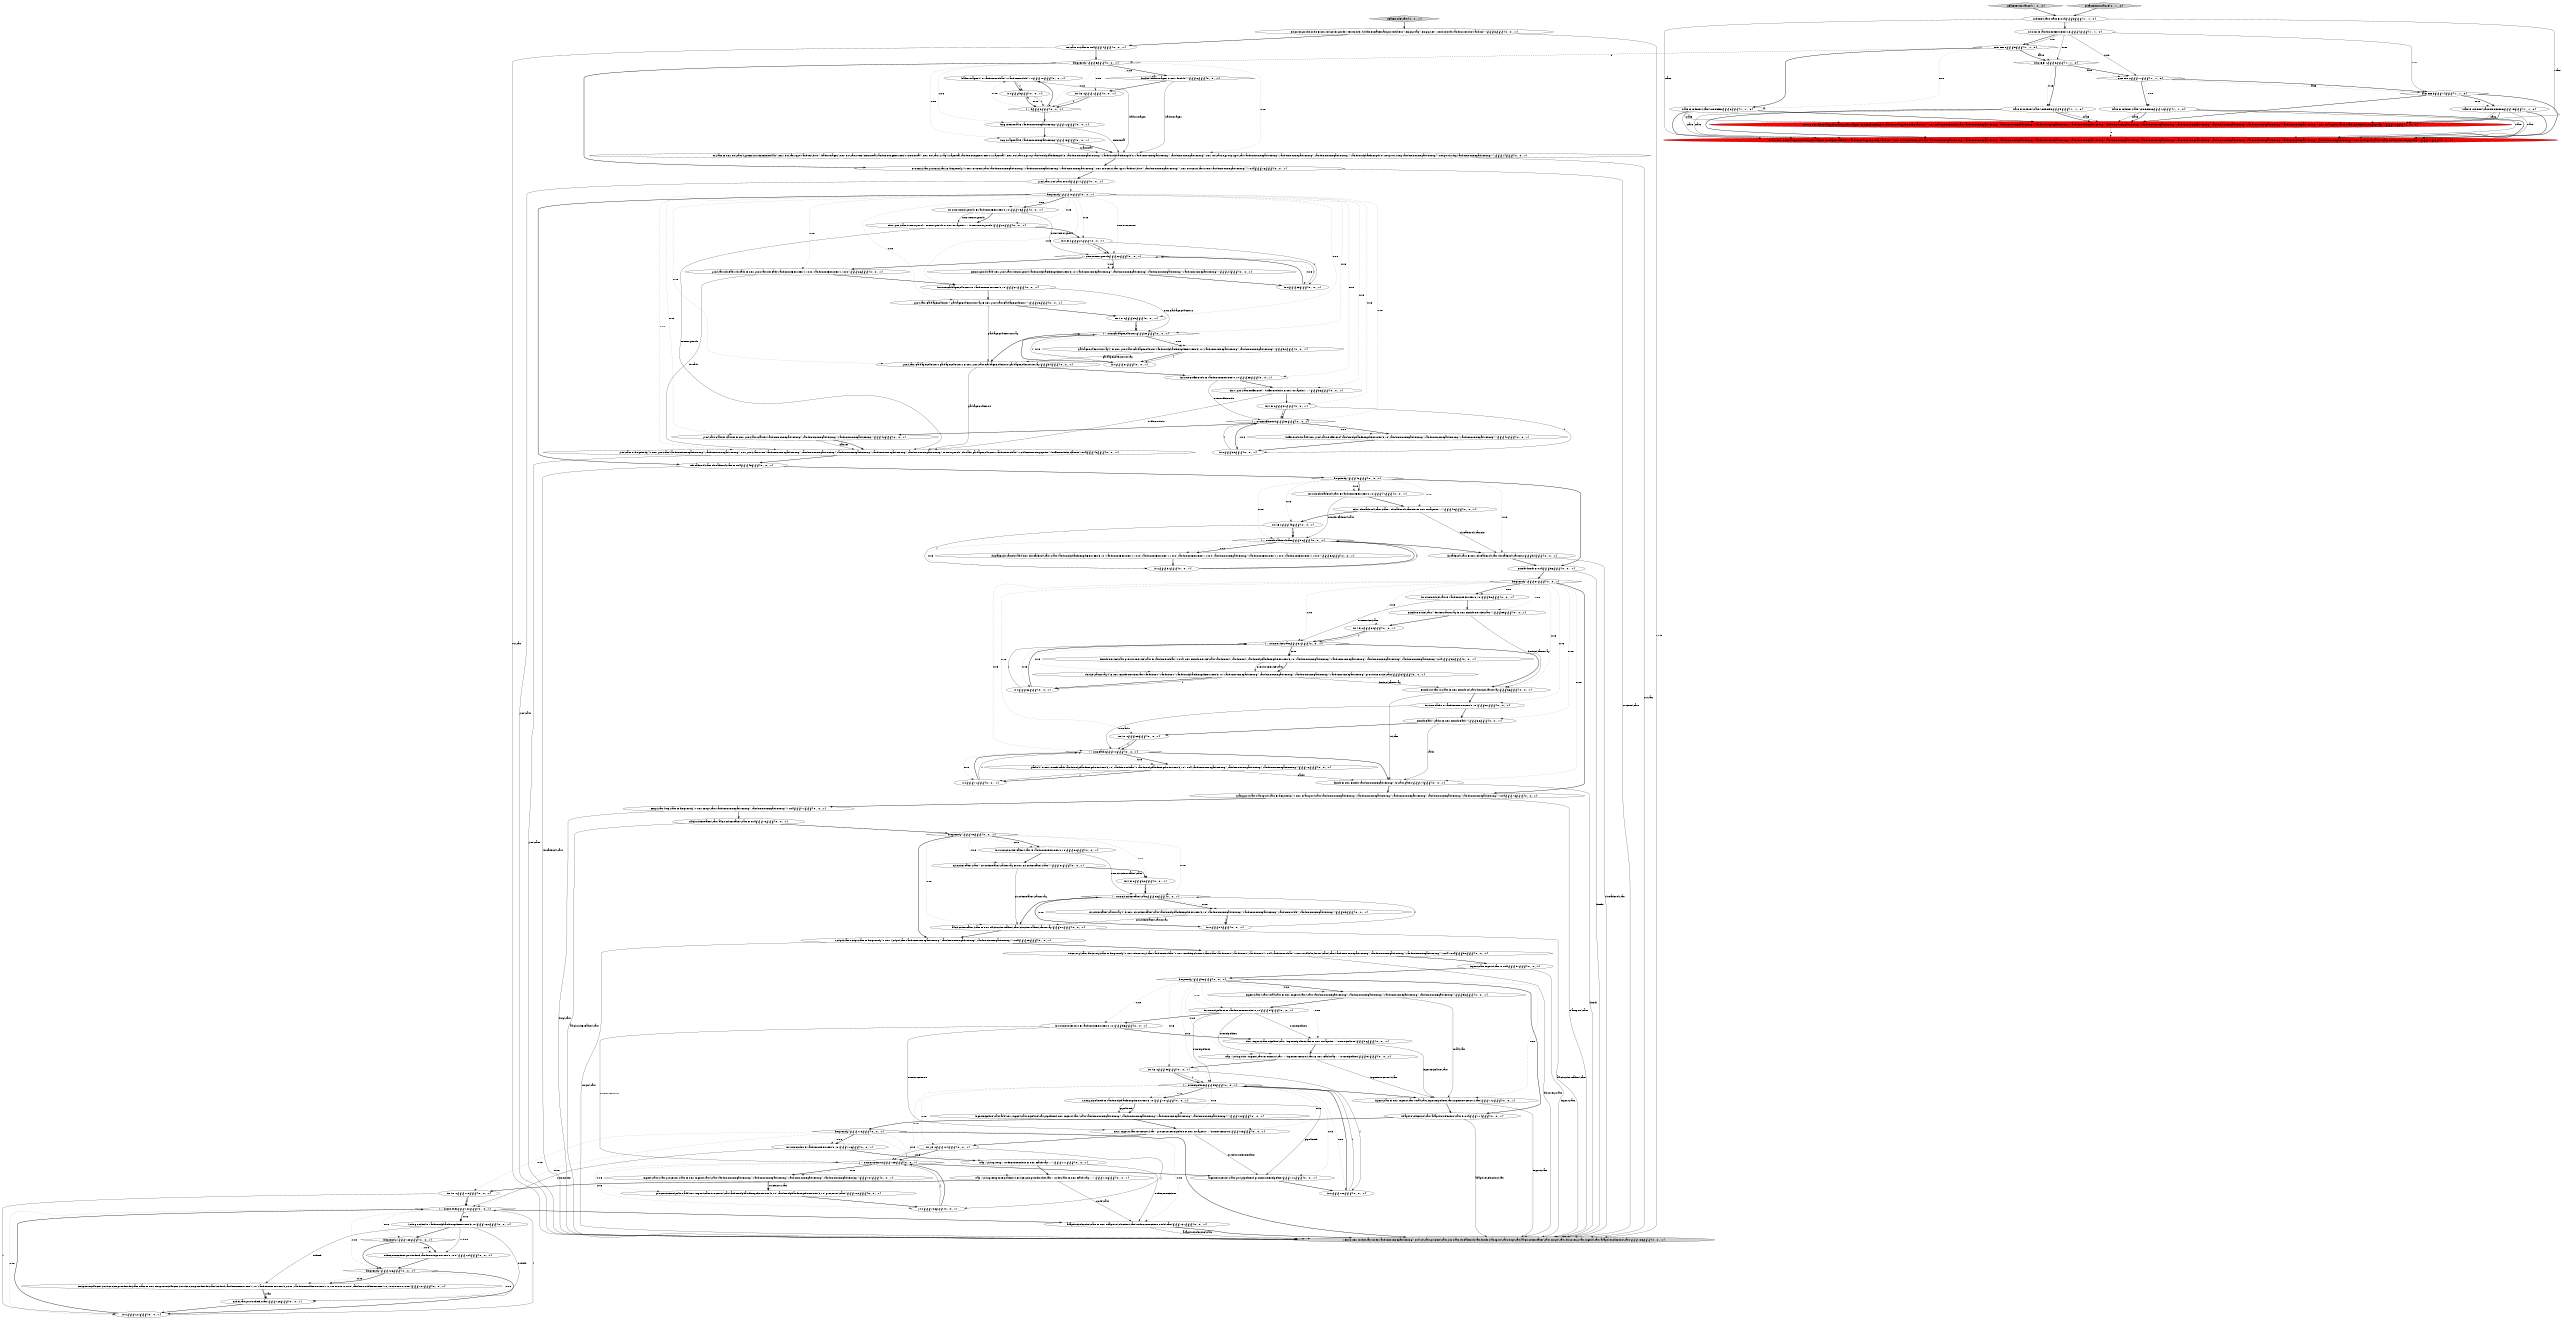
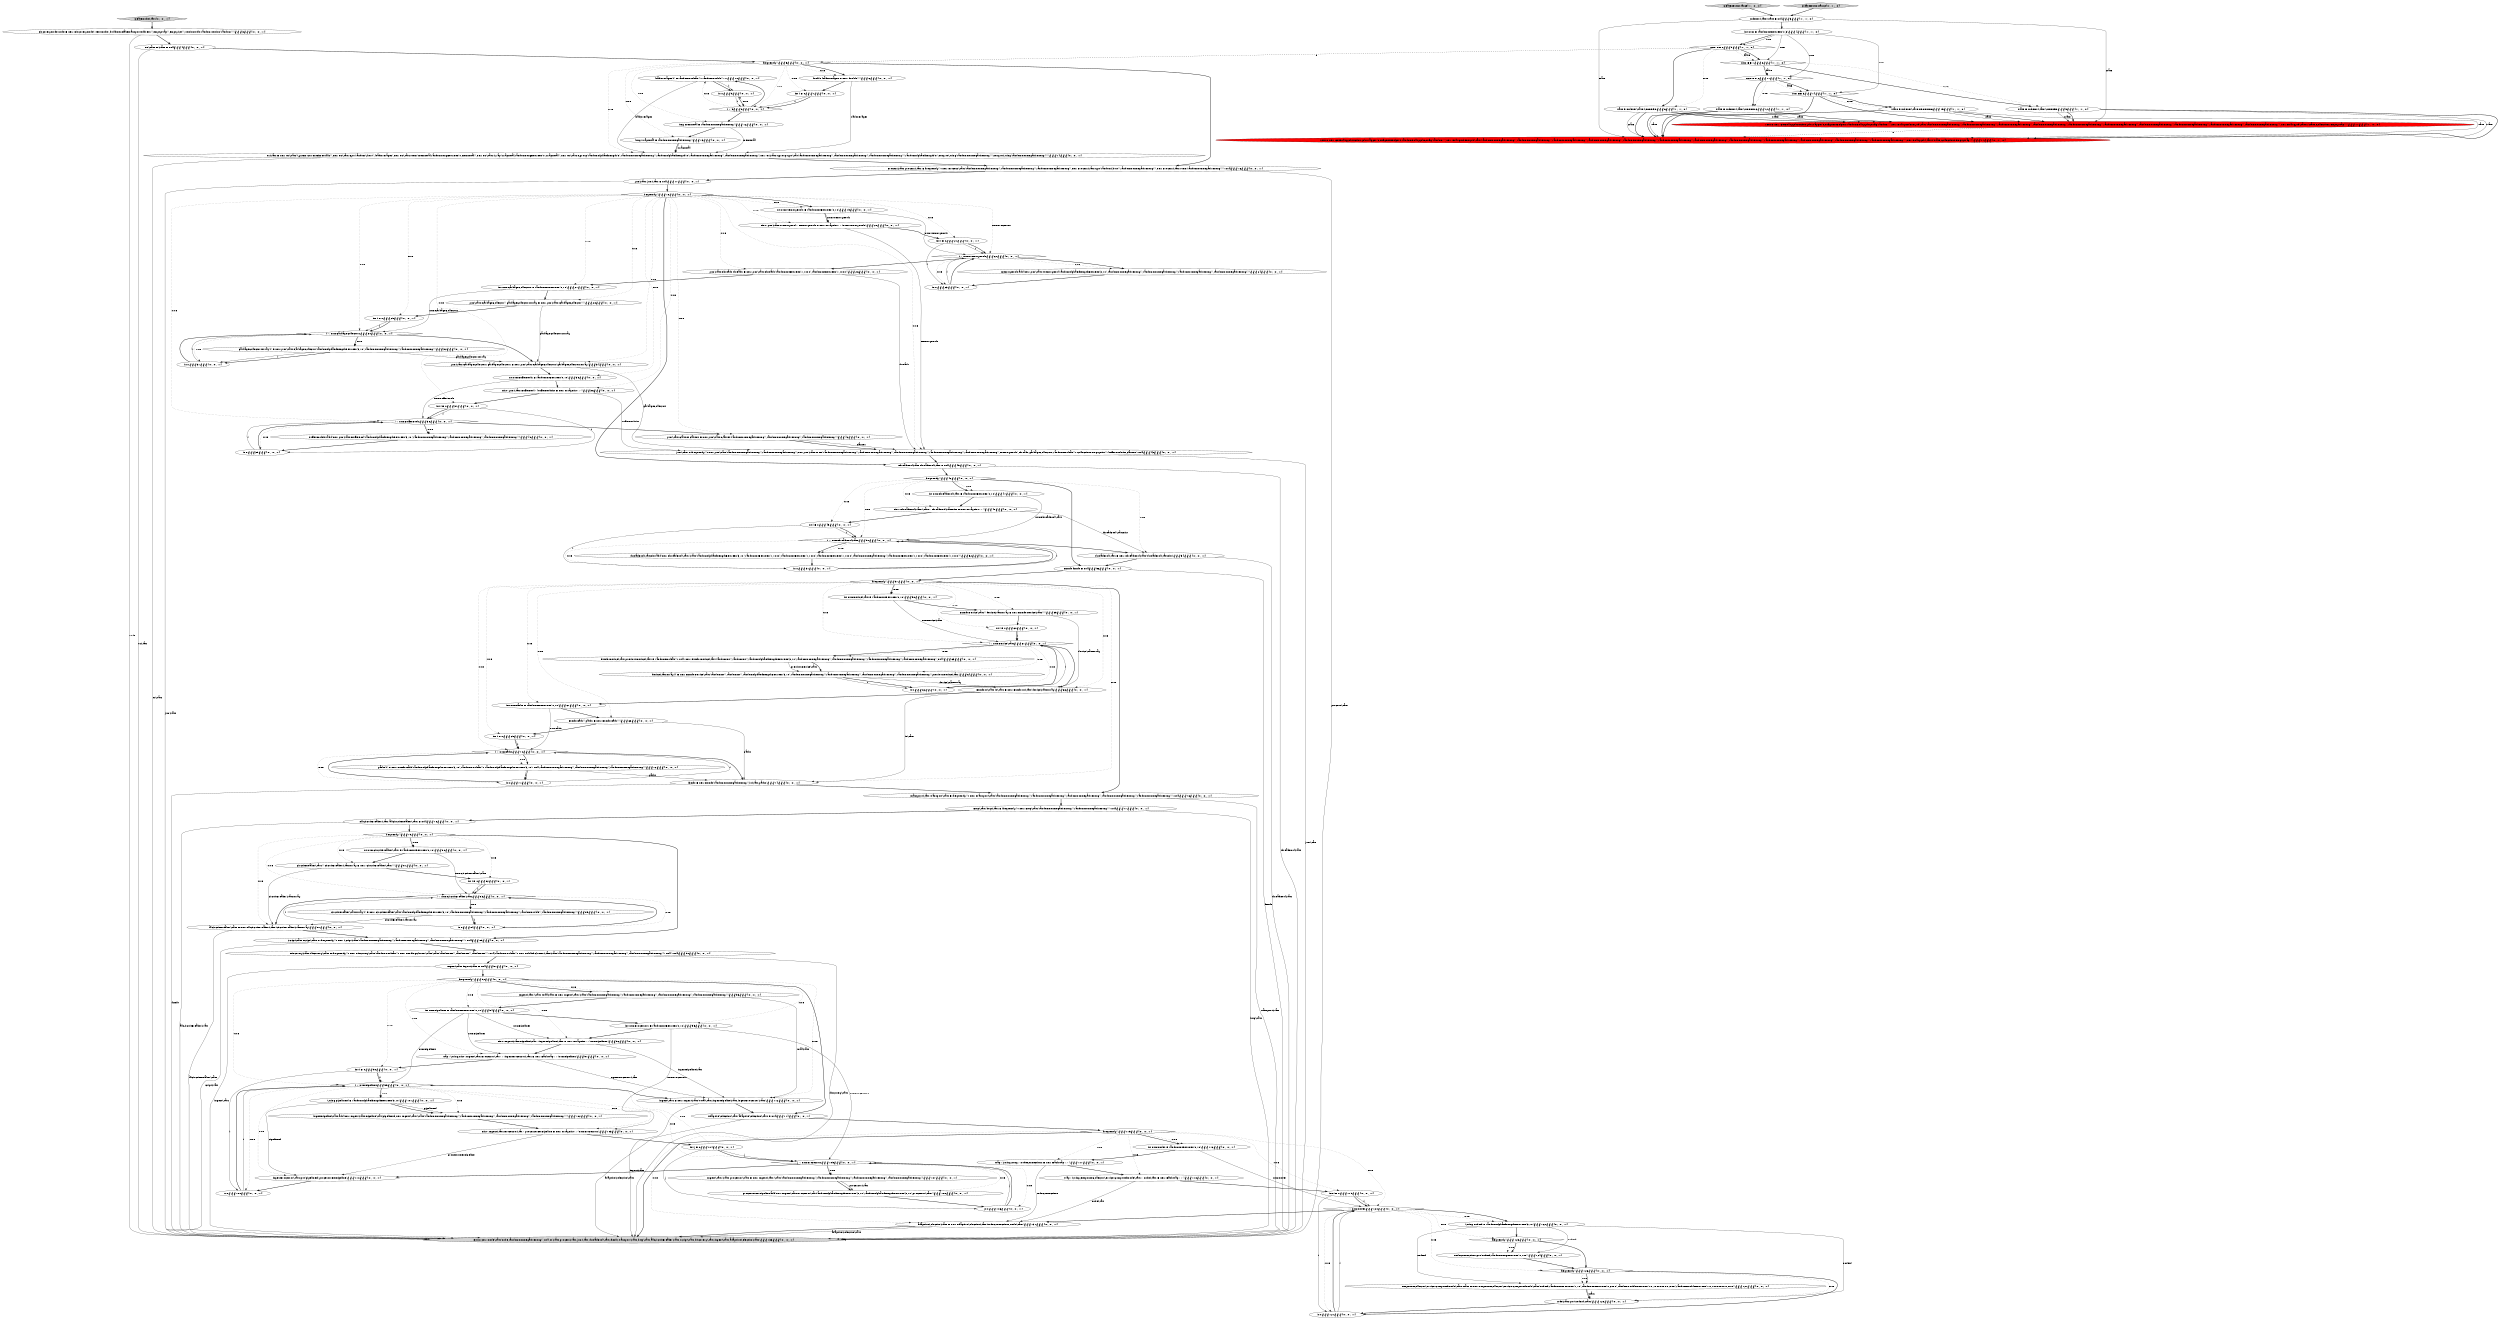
node "double loadAverages = new double((((@@@6@@@['0', '0', '1']": shape diamond -> ellipse
edge "JvmStats jvmStats = null@@@17@@@['0', '0', '1']" -> "frequently()@@@18@@@['0', '0', '1']": style dotted -> bold
edge "i < numPipelines@@@99@@@['0', '0', '1']" -> "int j = 0@@@104@@@['0', '0', '1']": reversed
